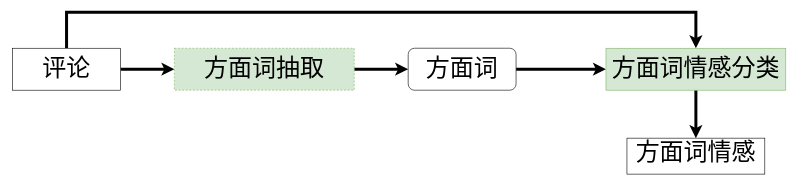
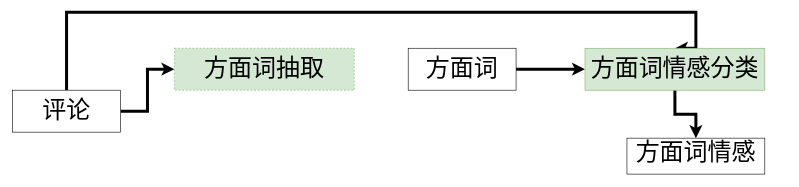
node "评论": moved (66, 69) -> (66, 111)
edge "方面词抽取" -> "方面词": removed
node "方面词": shape rounded rectangle -> rectangle
node "方面词情感分类": moved (696, 69) -> (675, 69)
